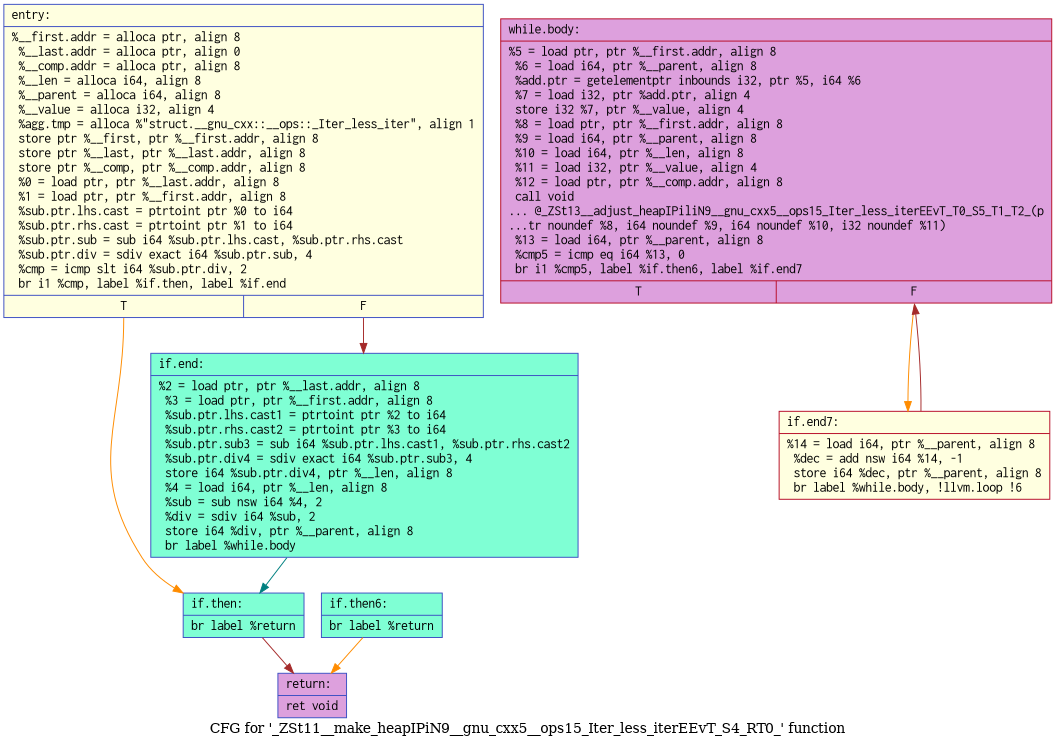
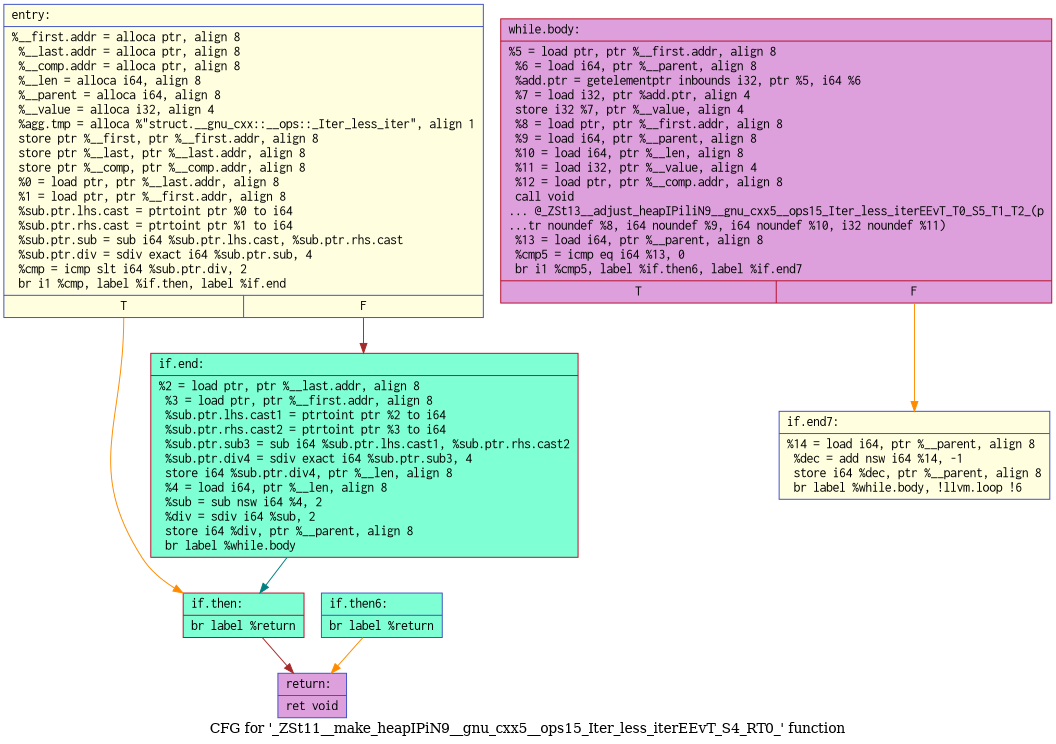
node "entry:": text "%__last.addr = alloca ptr, align 0" -> "%__last.addr = alloca ptr, align 8"
edge "if.end7:" -> "while.body:": removed
node "if.end:": color #3d50c3ff -> #b70d28ff
node "if.end7:": color #b70d28ff -> #3d50c3ff
node "if.then:": color #3d50c3ff -> #b70d28ff
